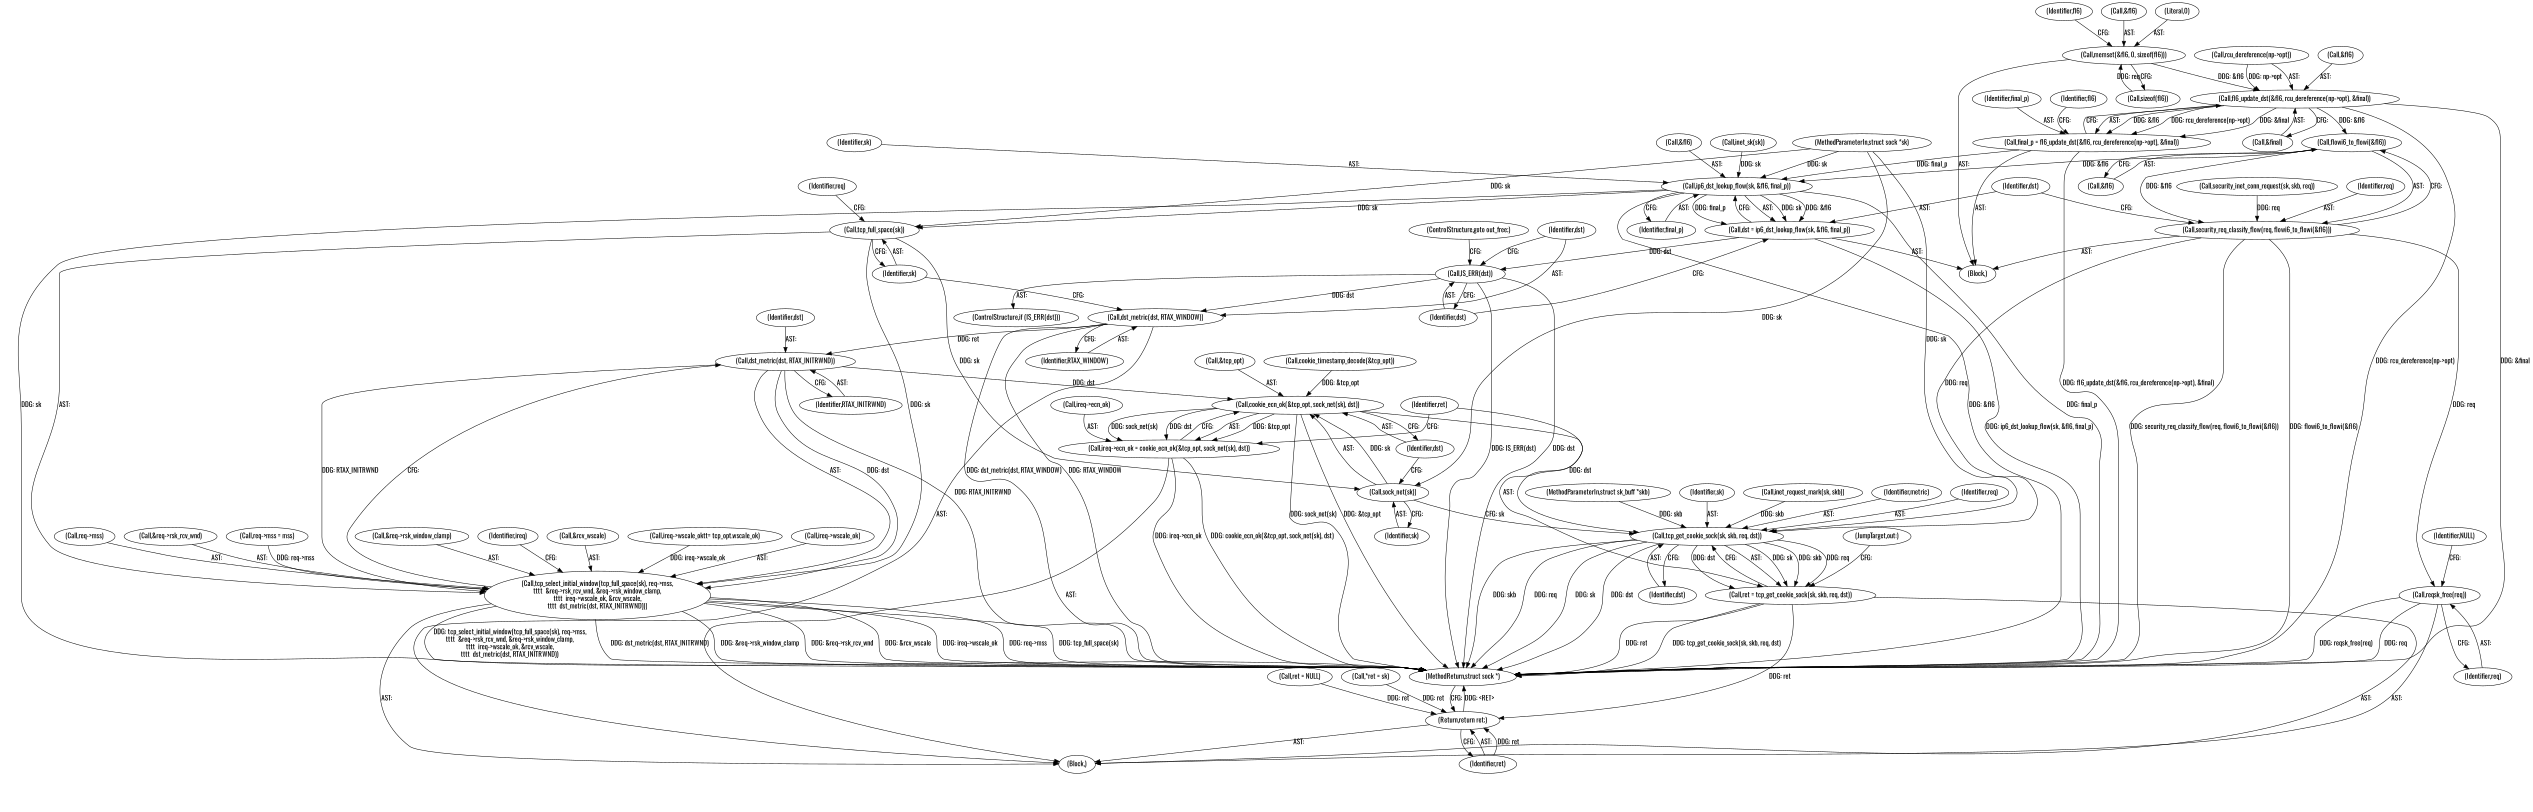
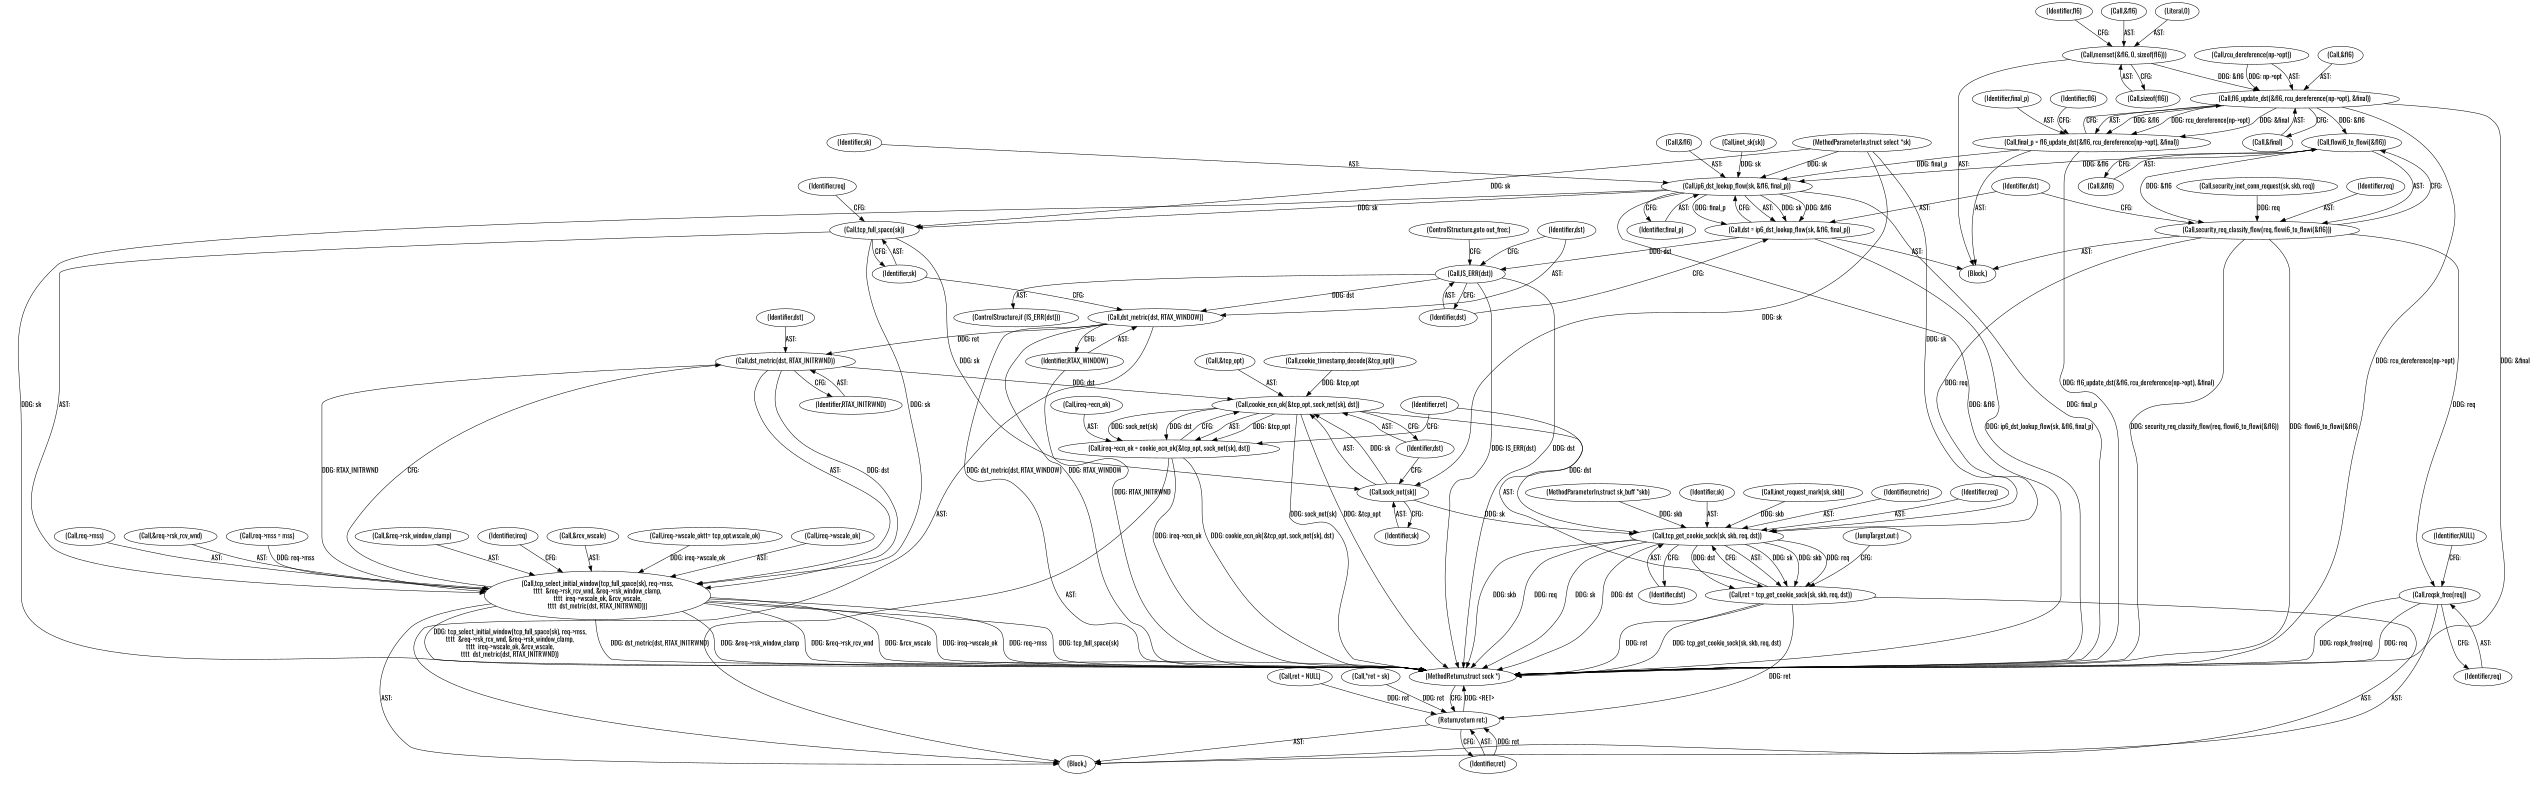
edge "(Call,sizeof(fl6))" -> "(Call,memset(&fl6, 0, sizeof(fl6)))": label "DDG: req" -> "AST: "
node "(MethodParameterIn,struct sock *sk)": label "(MethodParameterIn,struct sock *sk)" -> "(MethodParameterIn,struct select *sk)"
edge "(Call,sock_net(sk))" -> "(Call,tcp_get_cookie_sock(sk, skb, req, dst))": label "CFG: sk" -> "DDG: sk"
edge "(Call,dst_metric(dst, RTAX_INITRWND))" -> "(MethodReturn,struct sock *)": now "(Identifier,RTAX_WINDOW)" -> "(MethodReturn,struct sock *)"
